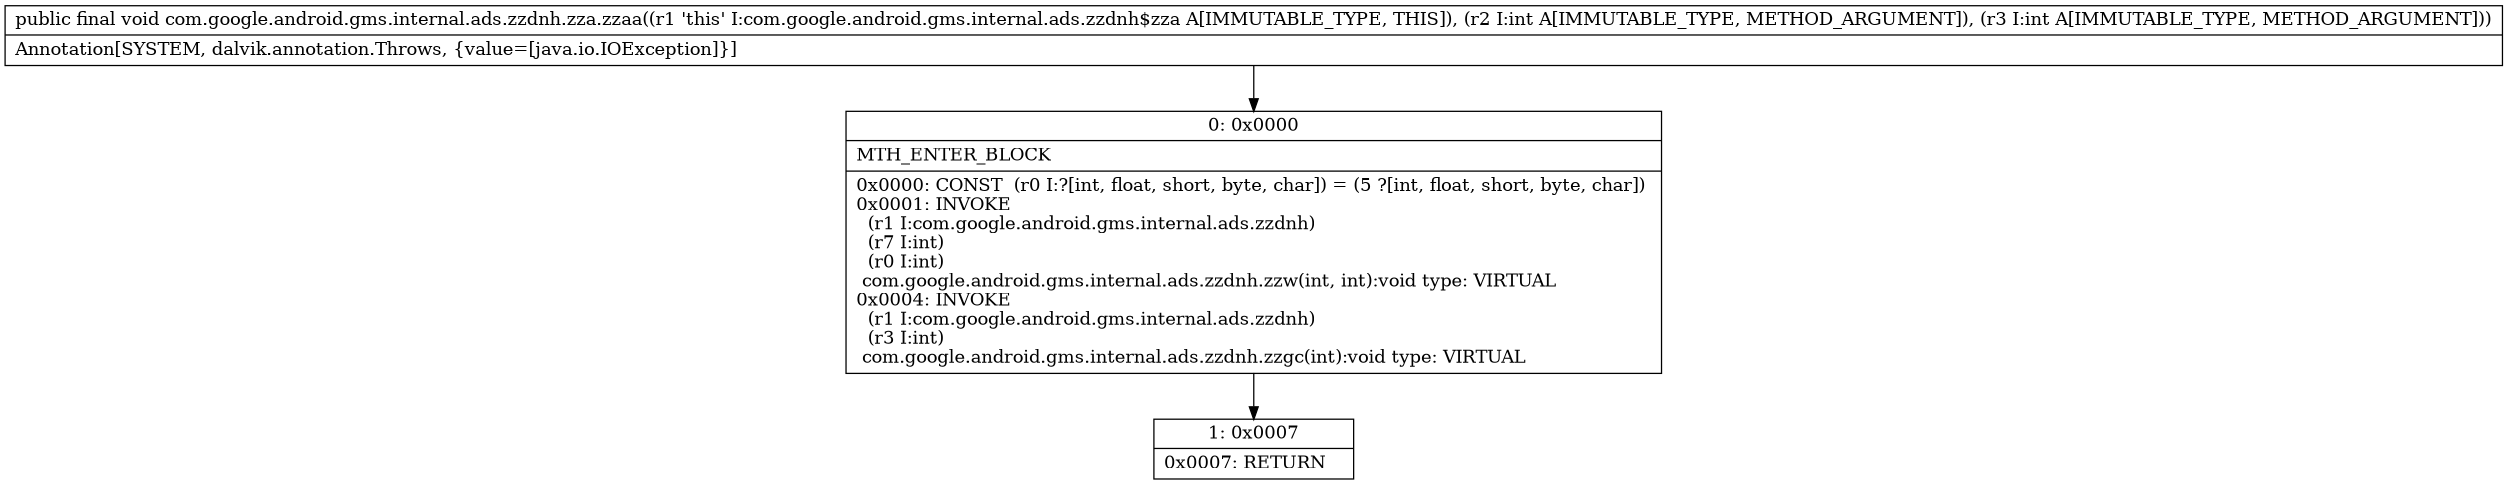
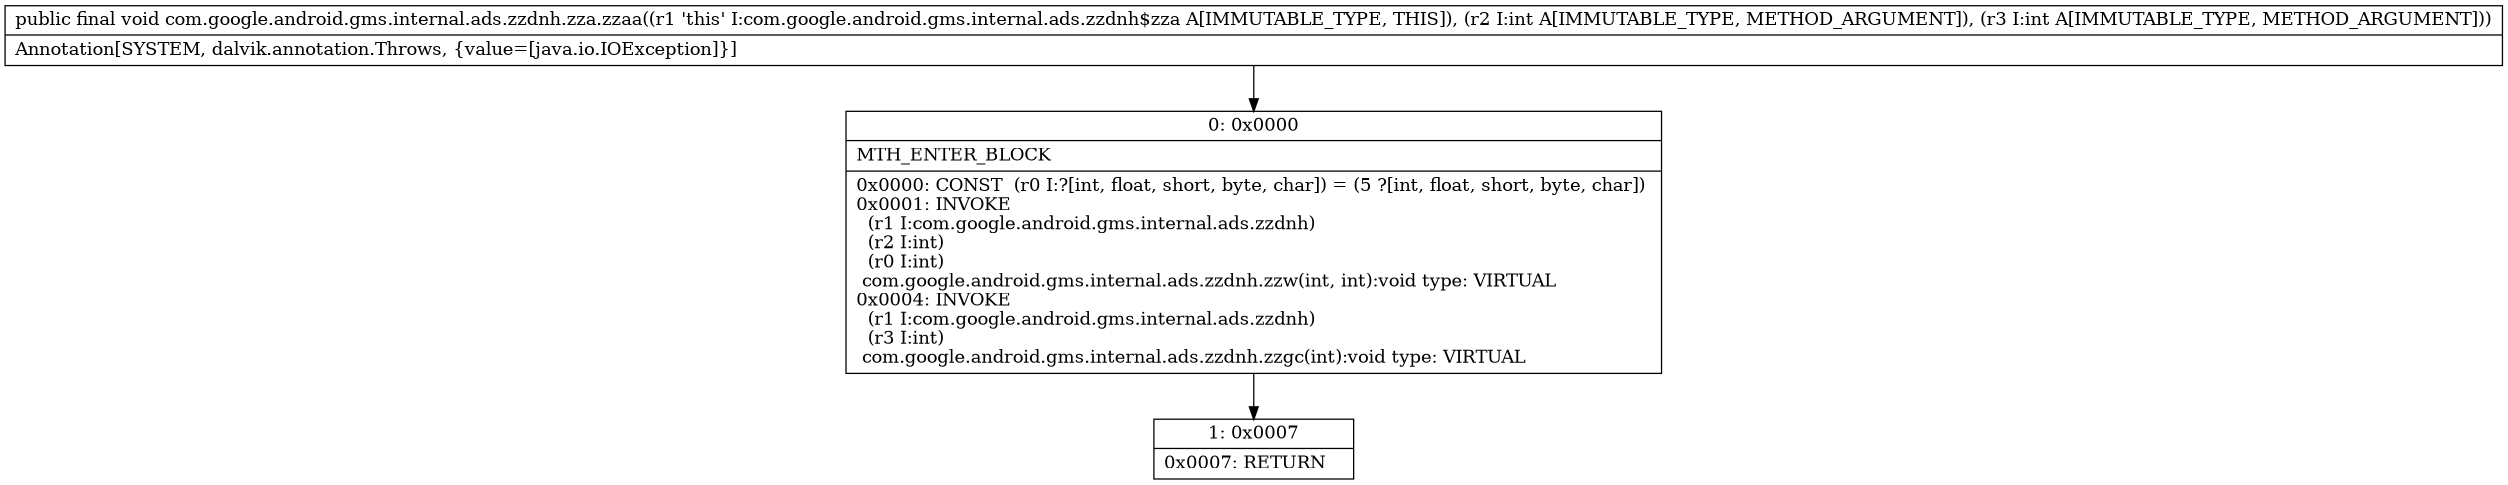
node "0: 0x0000": text "(r7 I:int)" -> "(r2 I:int)"
